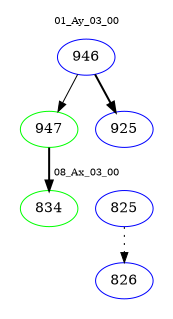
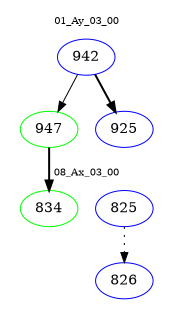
node "946": label "946" -> "942"
